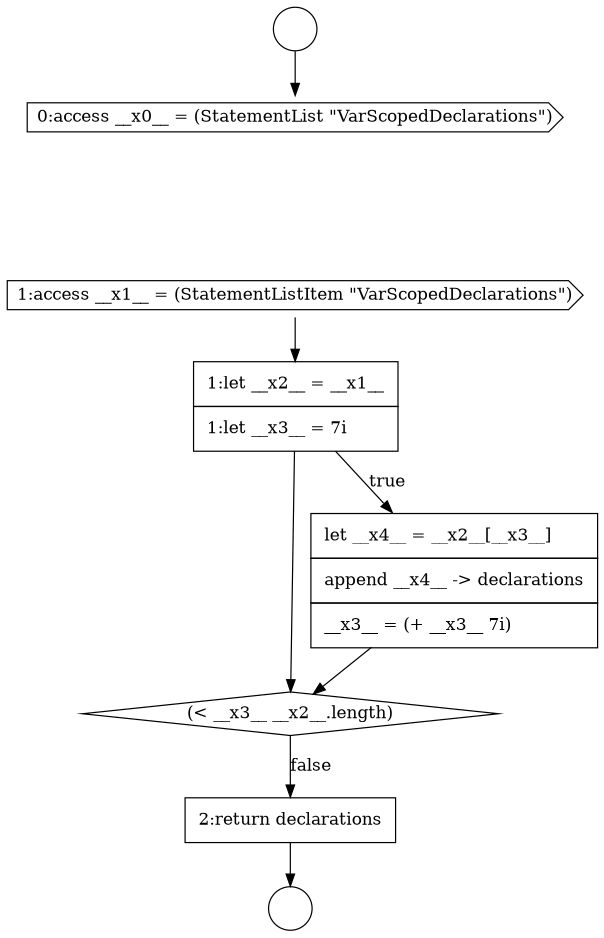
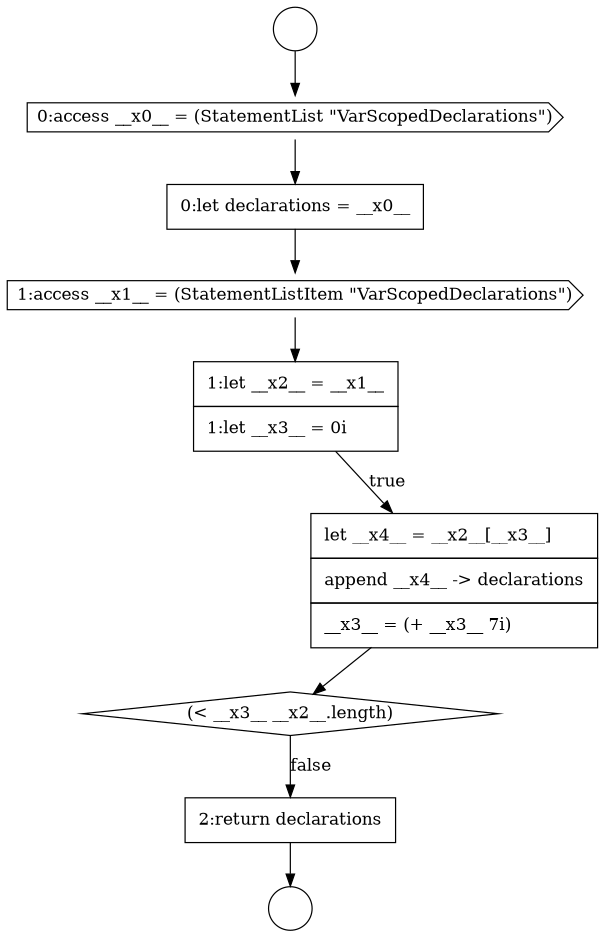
node "0:let declarations = __x0__": added
node "1:let __x2__ = __x1__": text "1:let __x3__ = 7i" -> "1:let __x3__ = 0i"
edge "1:let __x2__ = __x1__" -> "(< __x3__ __x2__.length)": removed
